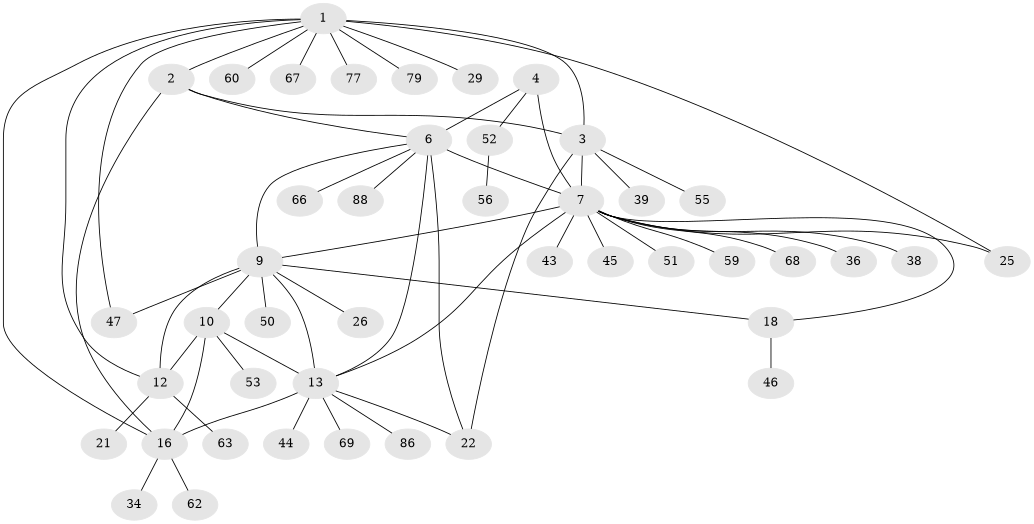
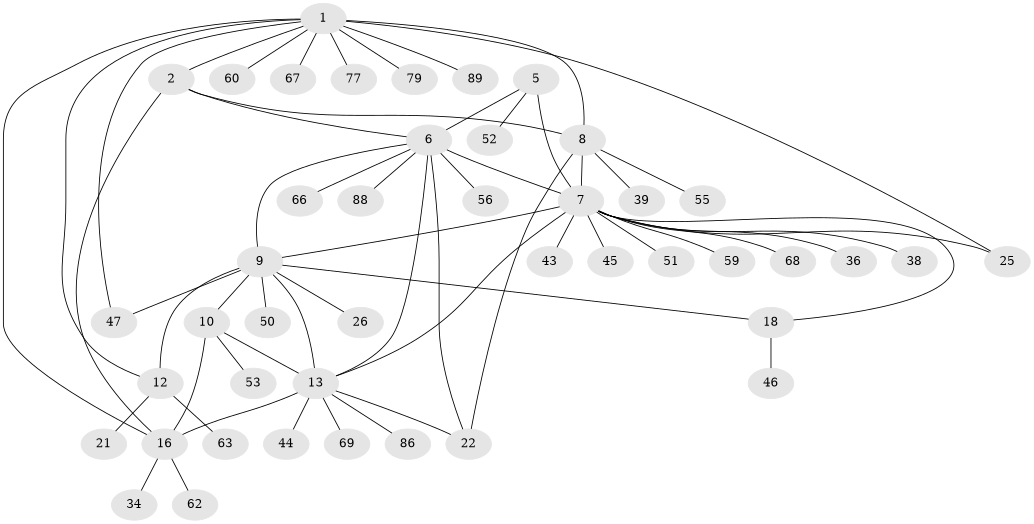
node "29": label "29" -> "89"
node "4": label "4" -> "5"
node "3": label "3" -> "8"
edge "52" -- "56": now "6" -- "56"
edge "10" -- "12": removed
